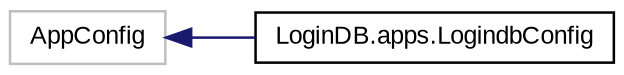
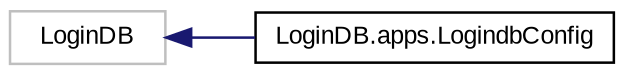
node "AppConfig": label "AppConfig" -> "LoginDB"
